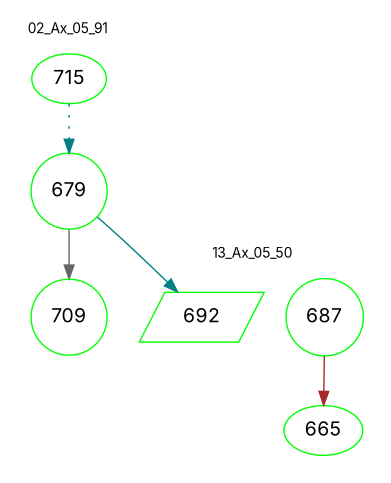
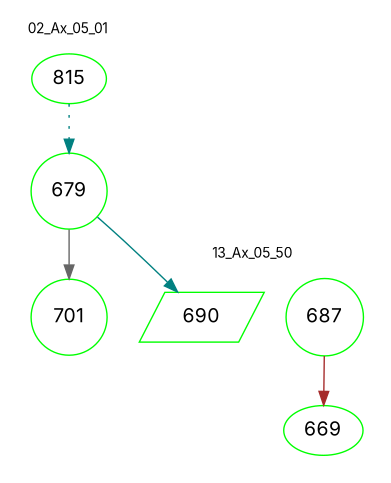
cluster "02_Ax_05_91": label "02_Ax_05_91" -> "02_Ax_05_01"
node "715": label "715" -> "815"
node "709": label "709" -> "701"
node "692": label "692" -> "690"
node "665": label "665" -> "669"
